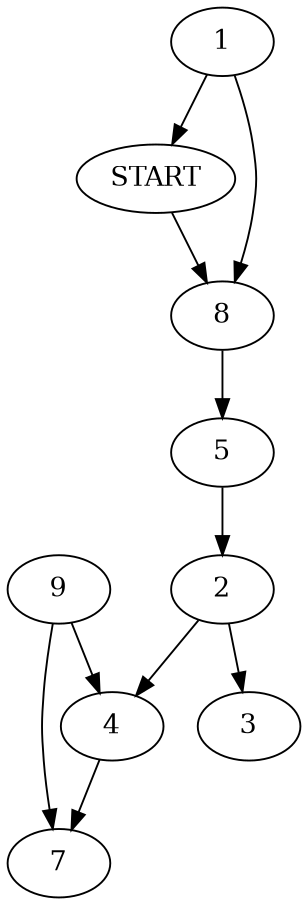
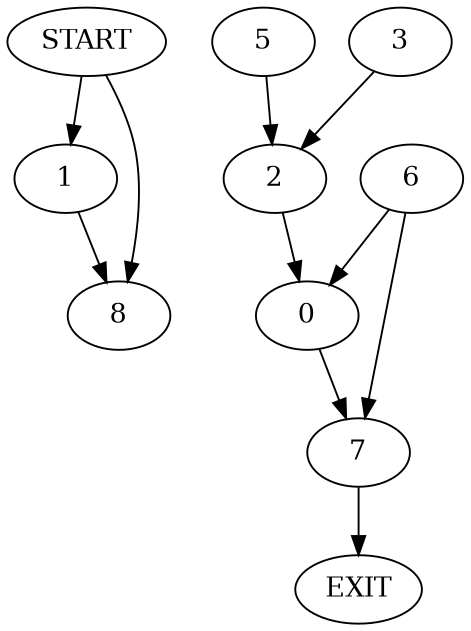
edge "1" -> "START": reversed
edge "8" -> "5": removed
node "9": label "9" -> "6"
node "EXIT": added
edge "2" -> "3": reversed
node "4": label "4" -> "0"
